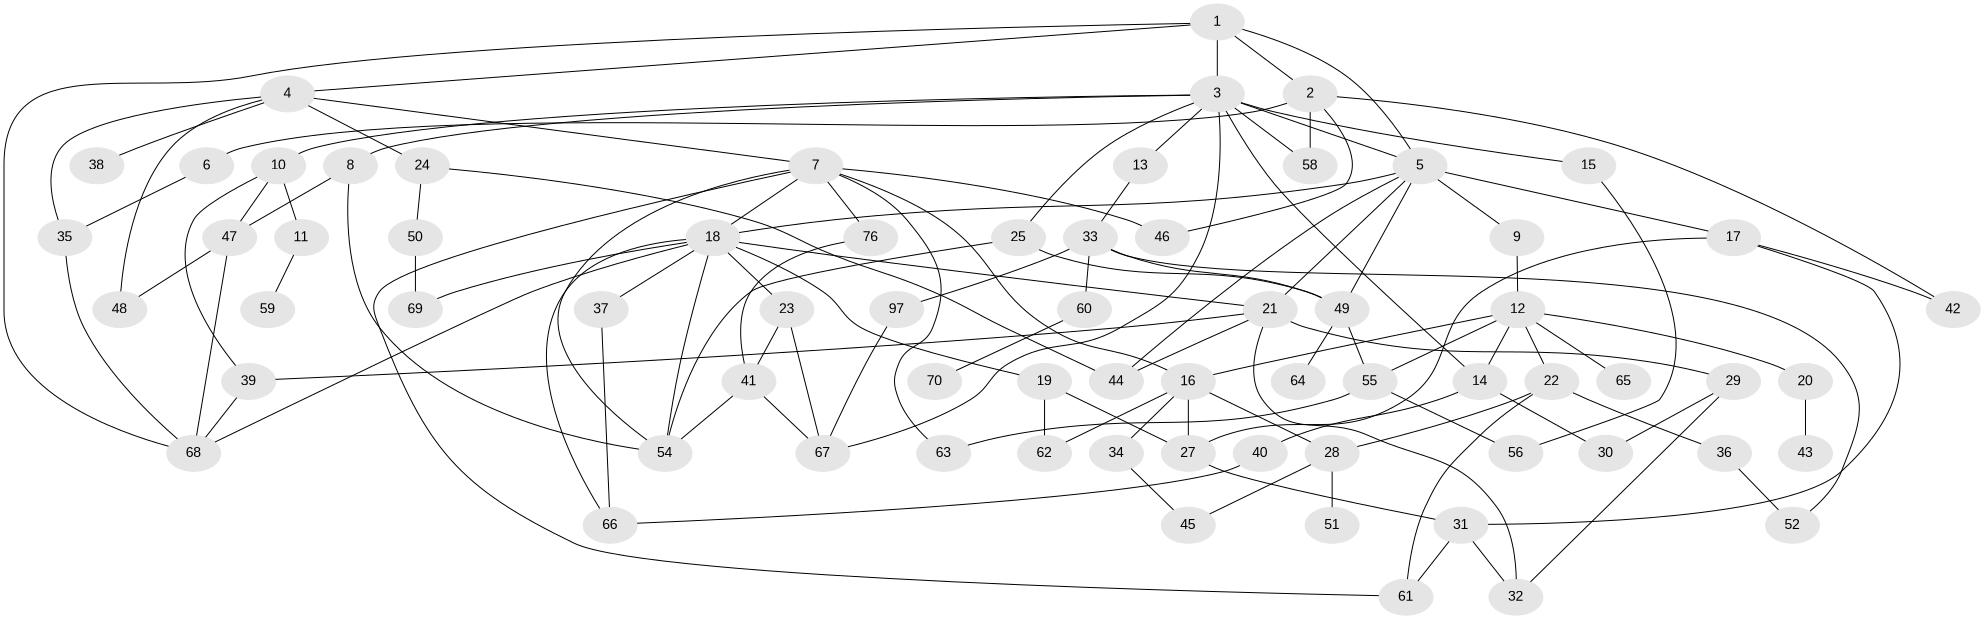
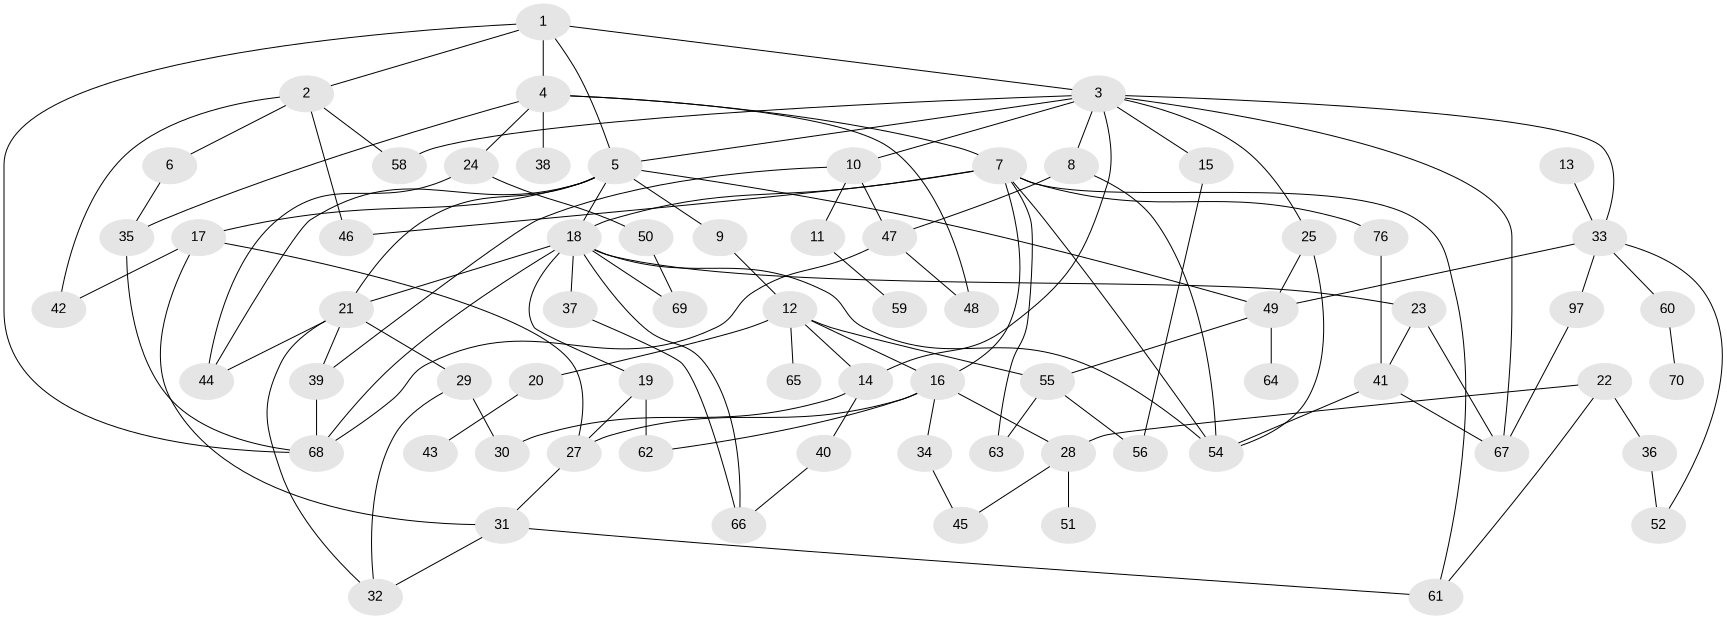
edge "3" -- "13": now "3" -- "33"
edge "12" -- "22": removed
